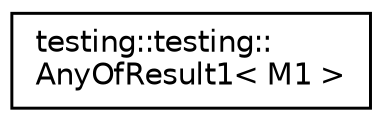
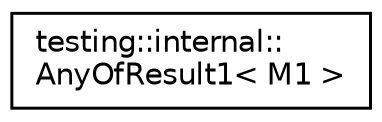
node "testing::testing:: AnyOfResult1< M1 >": label "testing::testing:: AnyOfResult1< M1 >" -> "testing::internal:: AnyOfResult1< M1 >"
